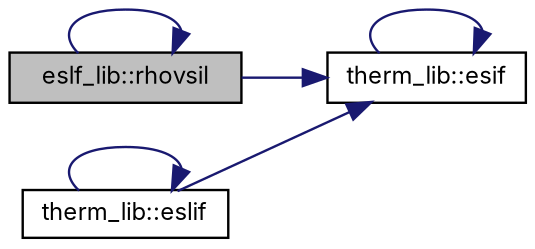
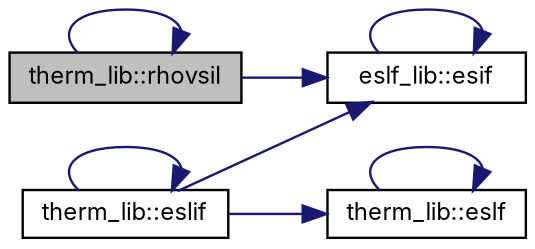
node "eslf_lib::rhovsil": label "eslf_lib::rhovsil" -> "therm_lib::rhovsil"
node "therm_lib::esif": label "therm_lib::esif" -> "eslf_lib::esif"
node "therm_lib::eslf": added
